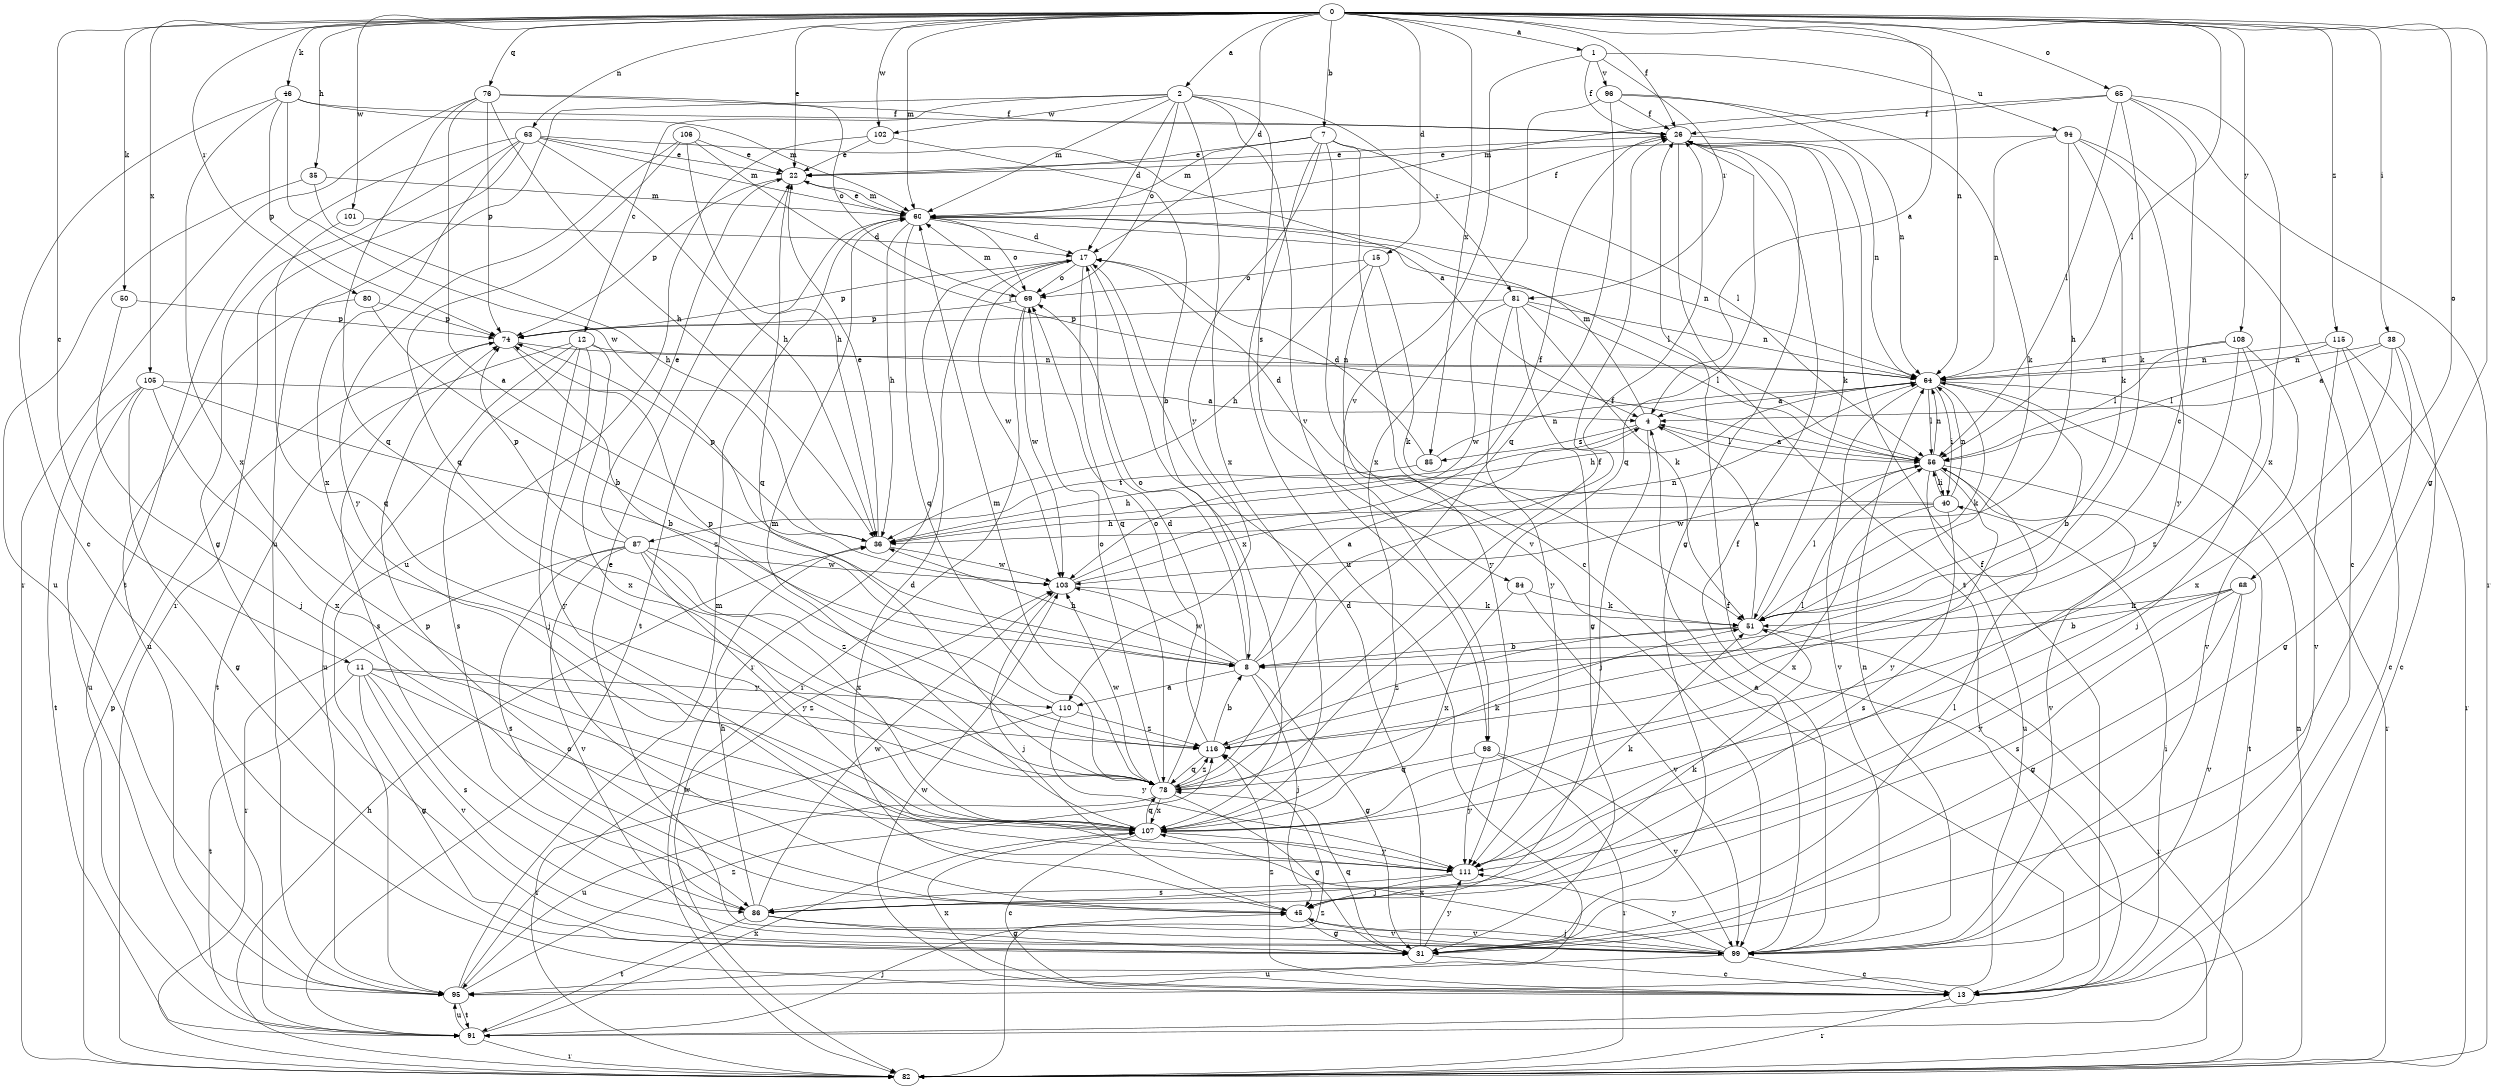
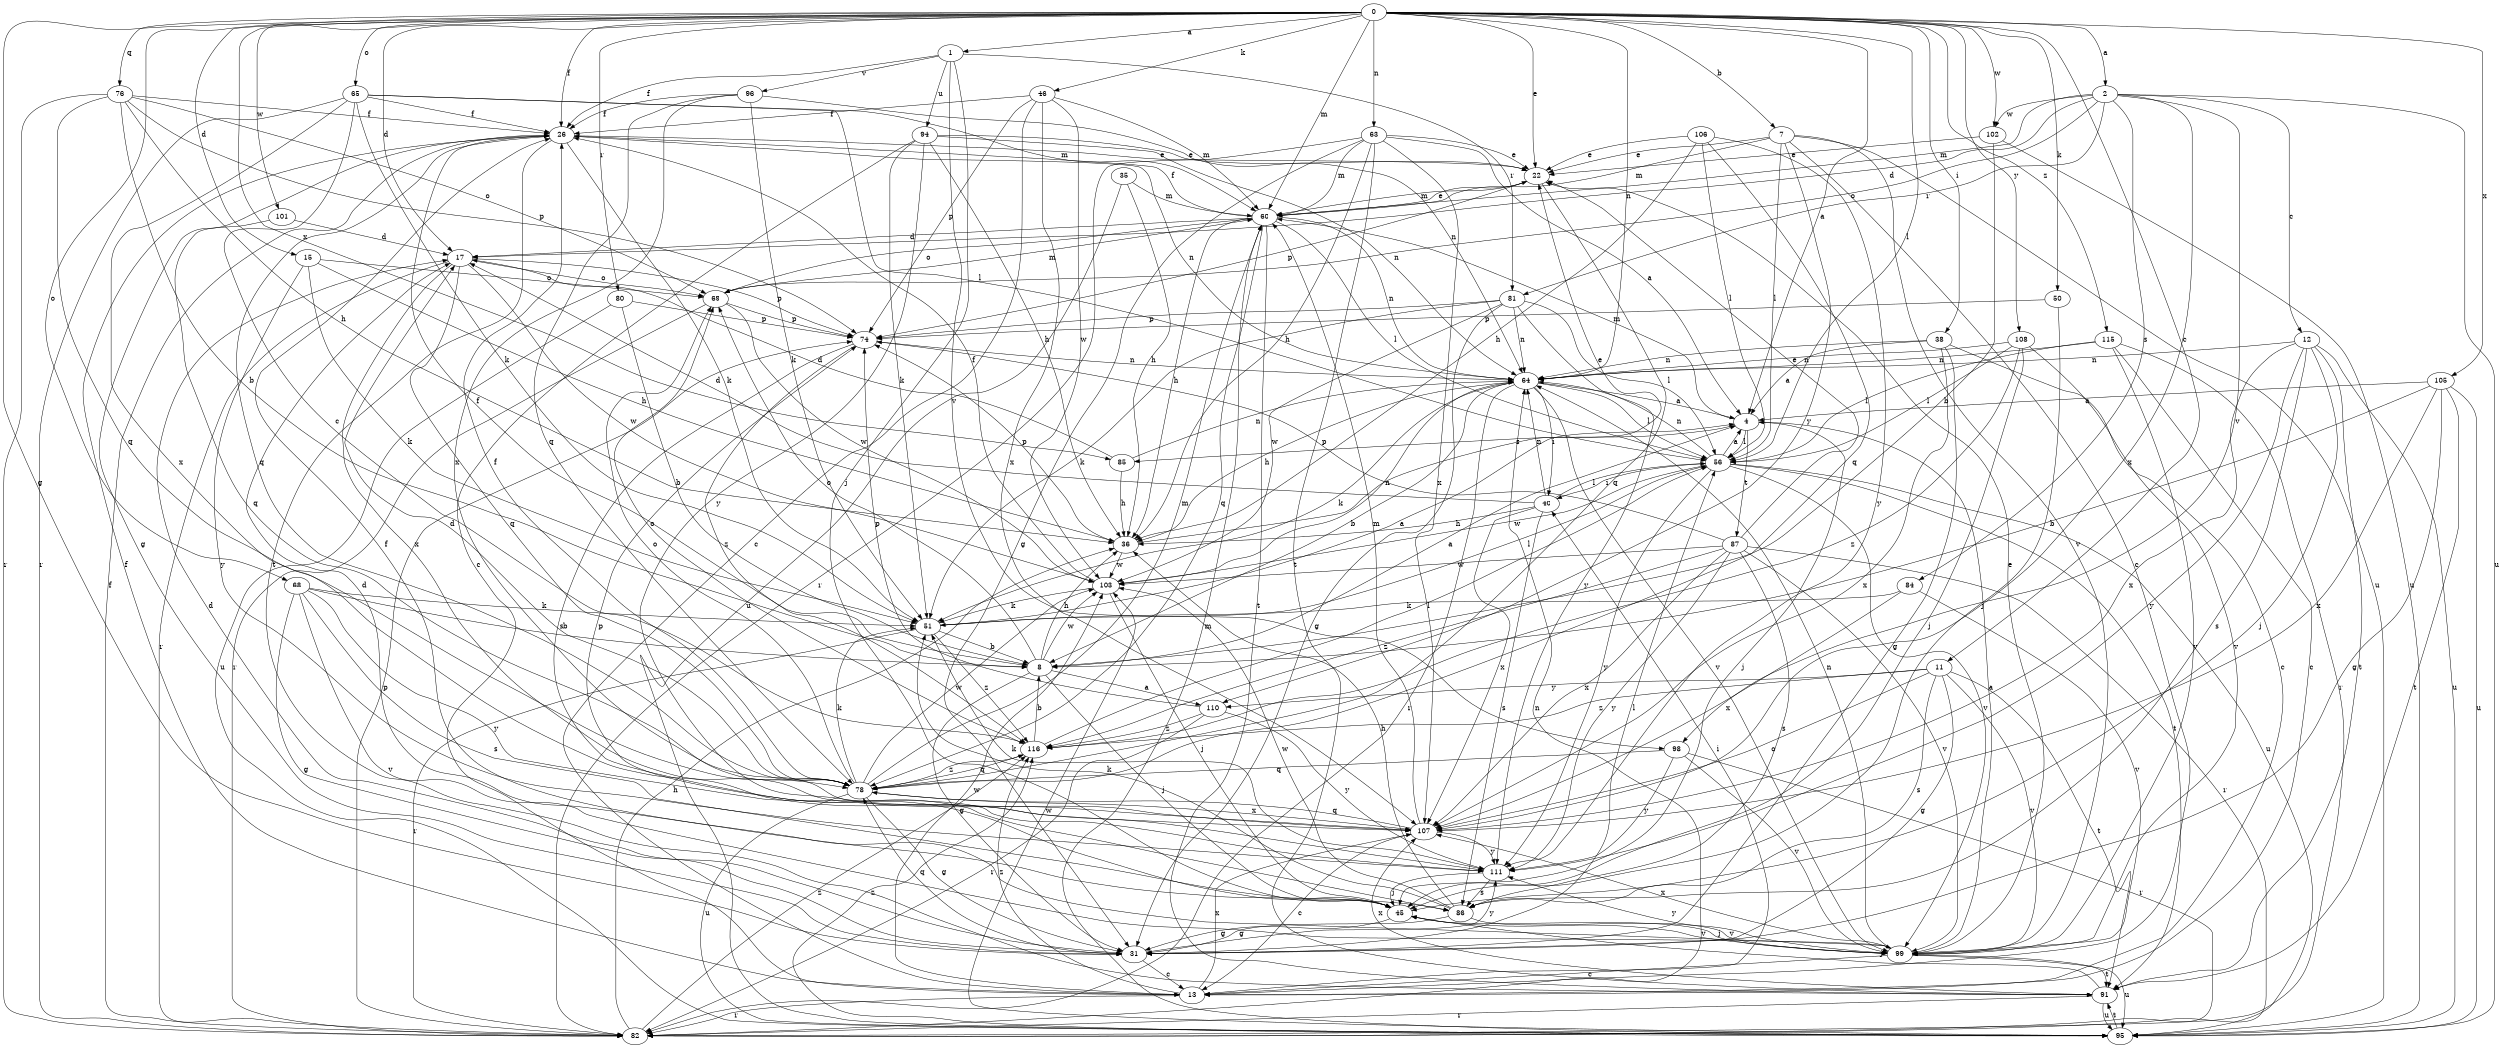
edge "0" -> "35": removed, label "h"
edge "76" -> "8": label "a" -> "b"
edge "1" -> "45": added, label "j"
edge "86" -> "91": now "99" -> "91"
